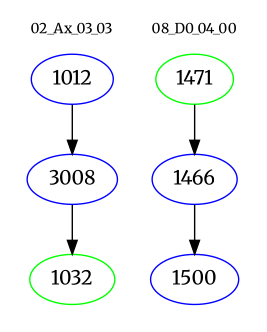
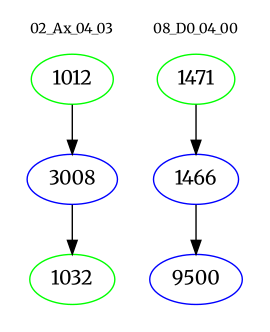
cluster "02_Ax_03_03": label "02_Ax_03_03" -> "02_Ax_04_03"
node "1012": color blue -> green
node "1500": label "1500" -> "9500"
